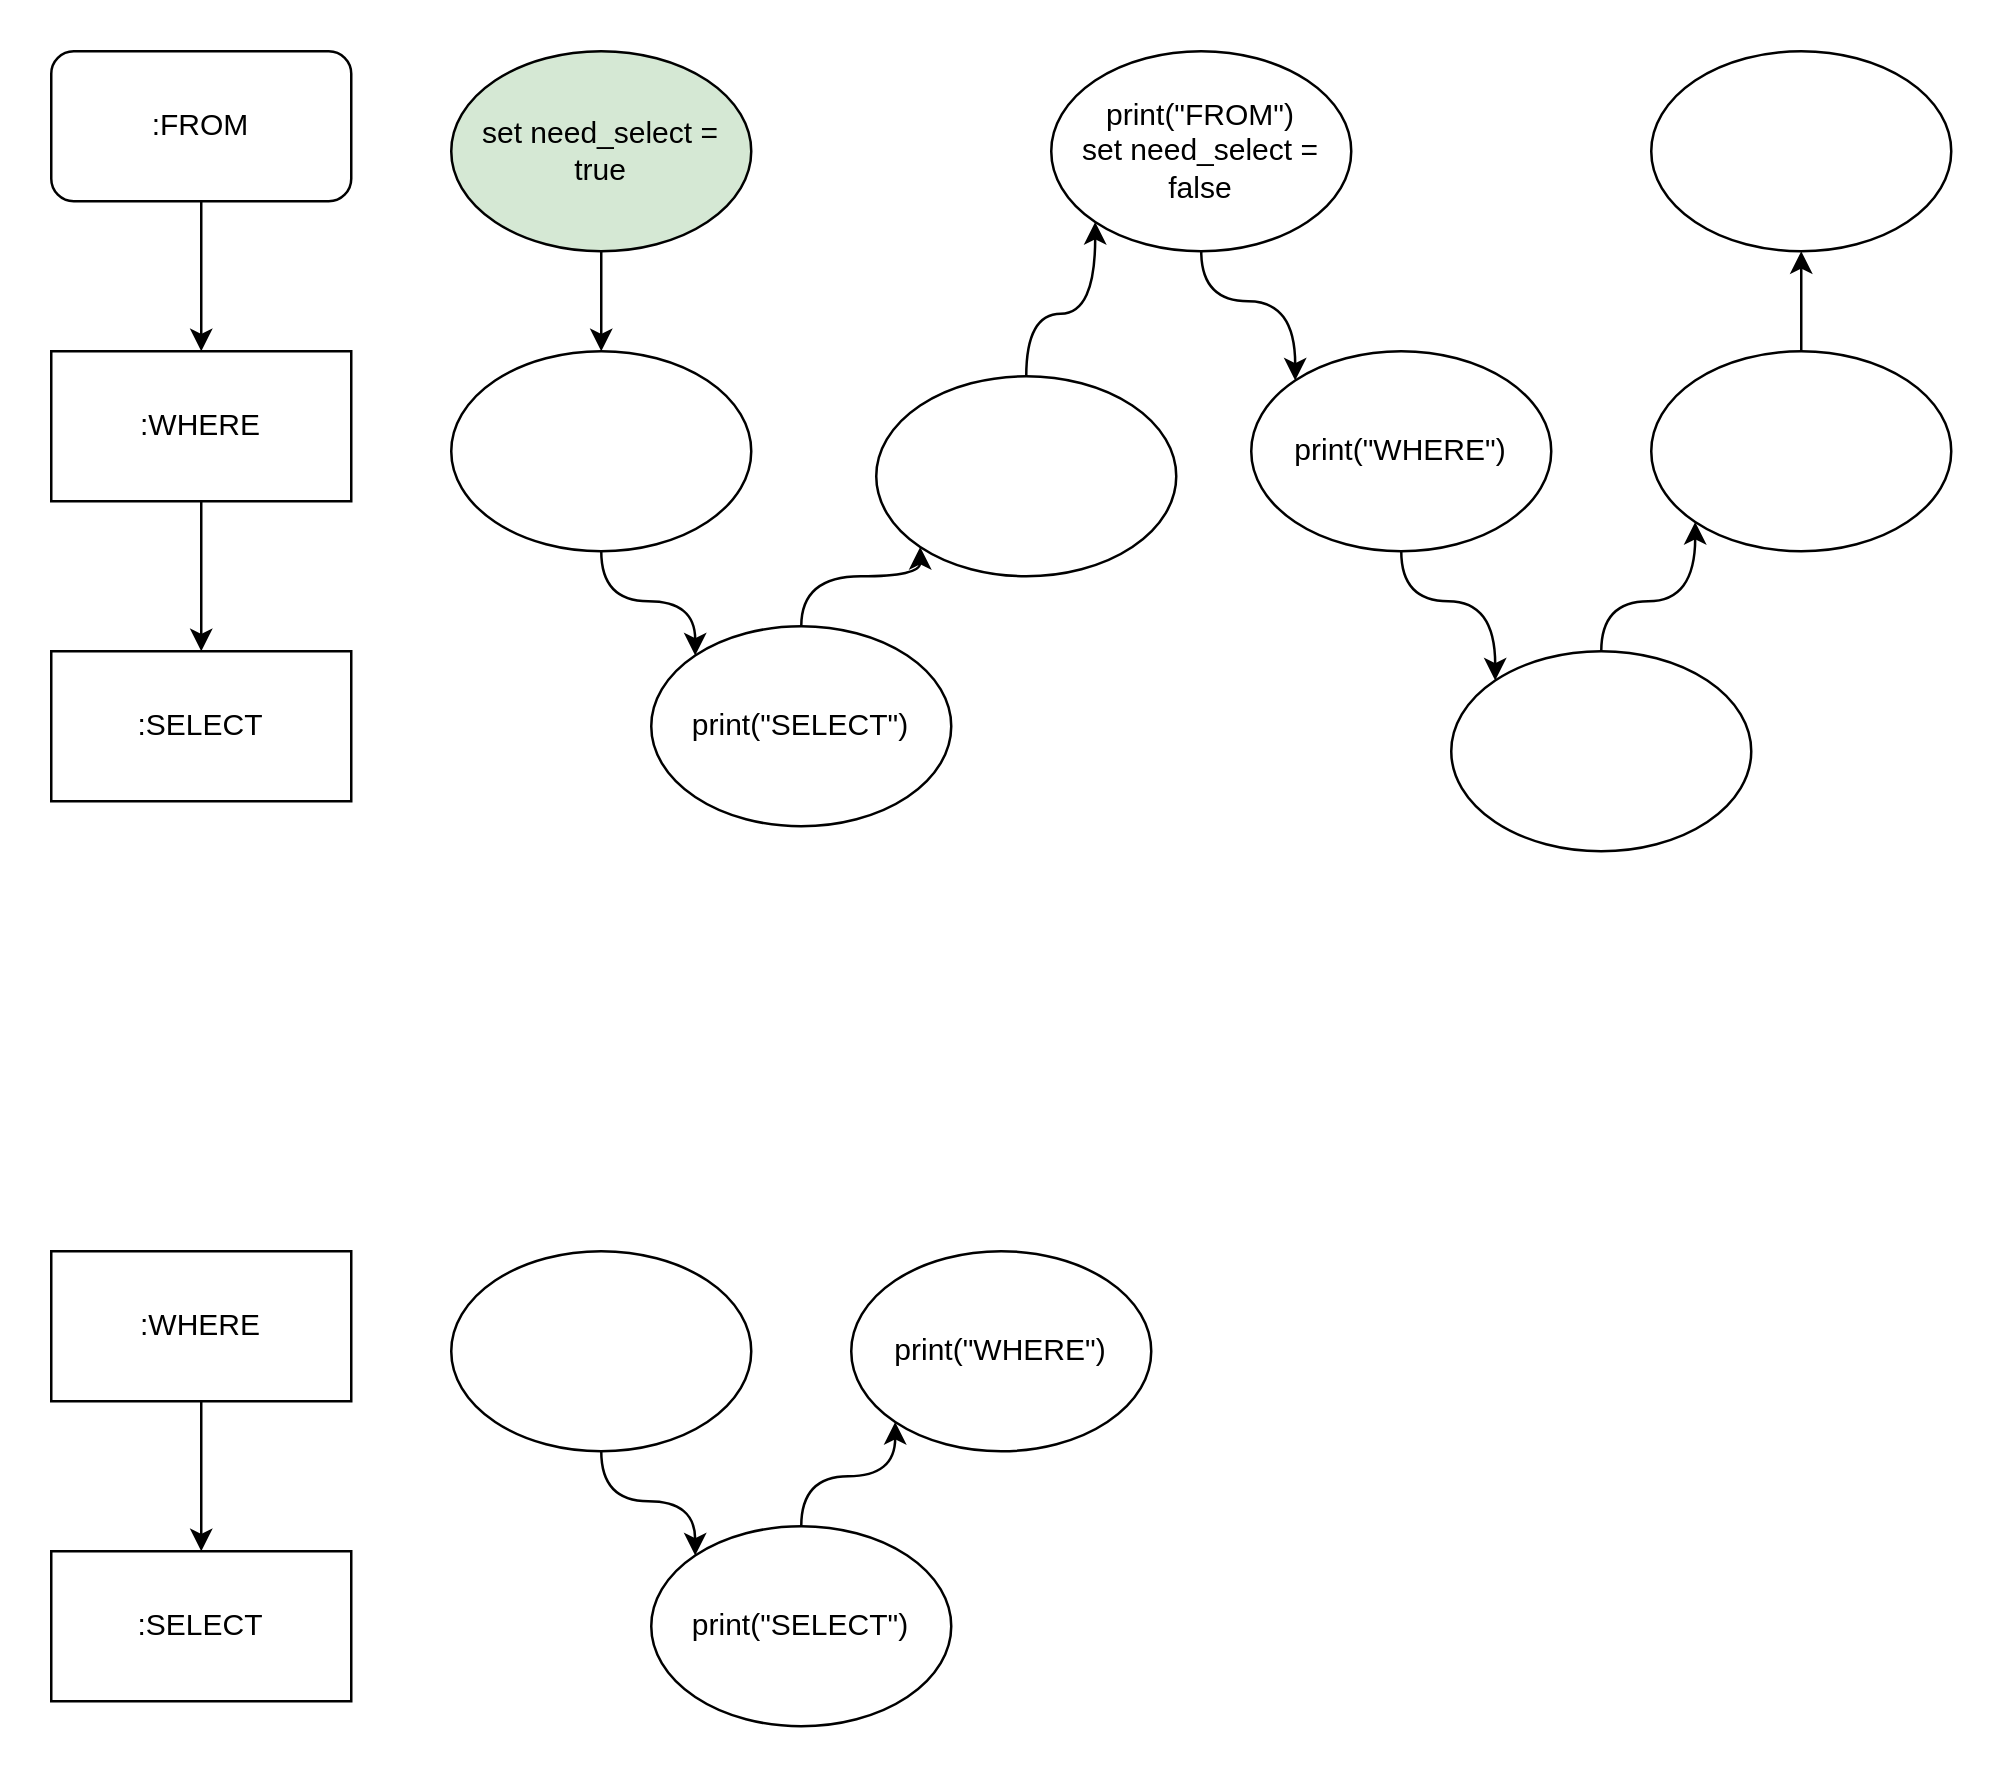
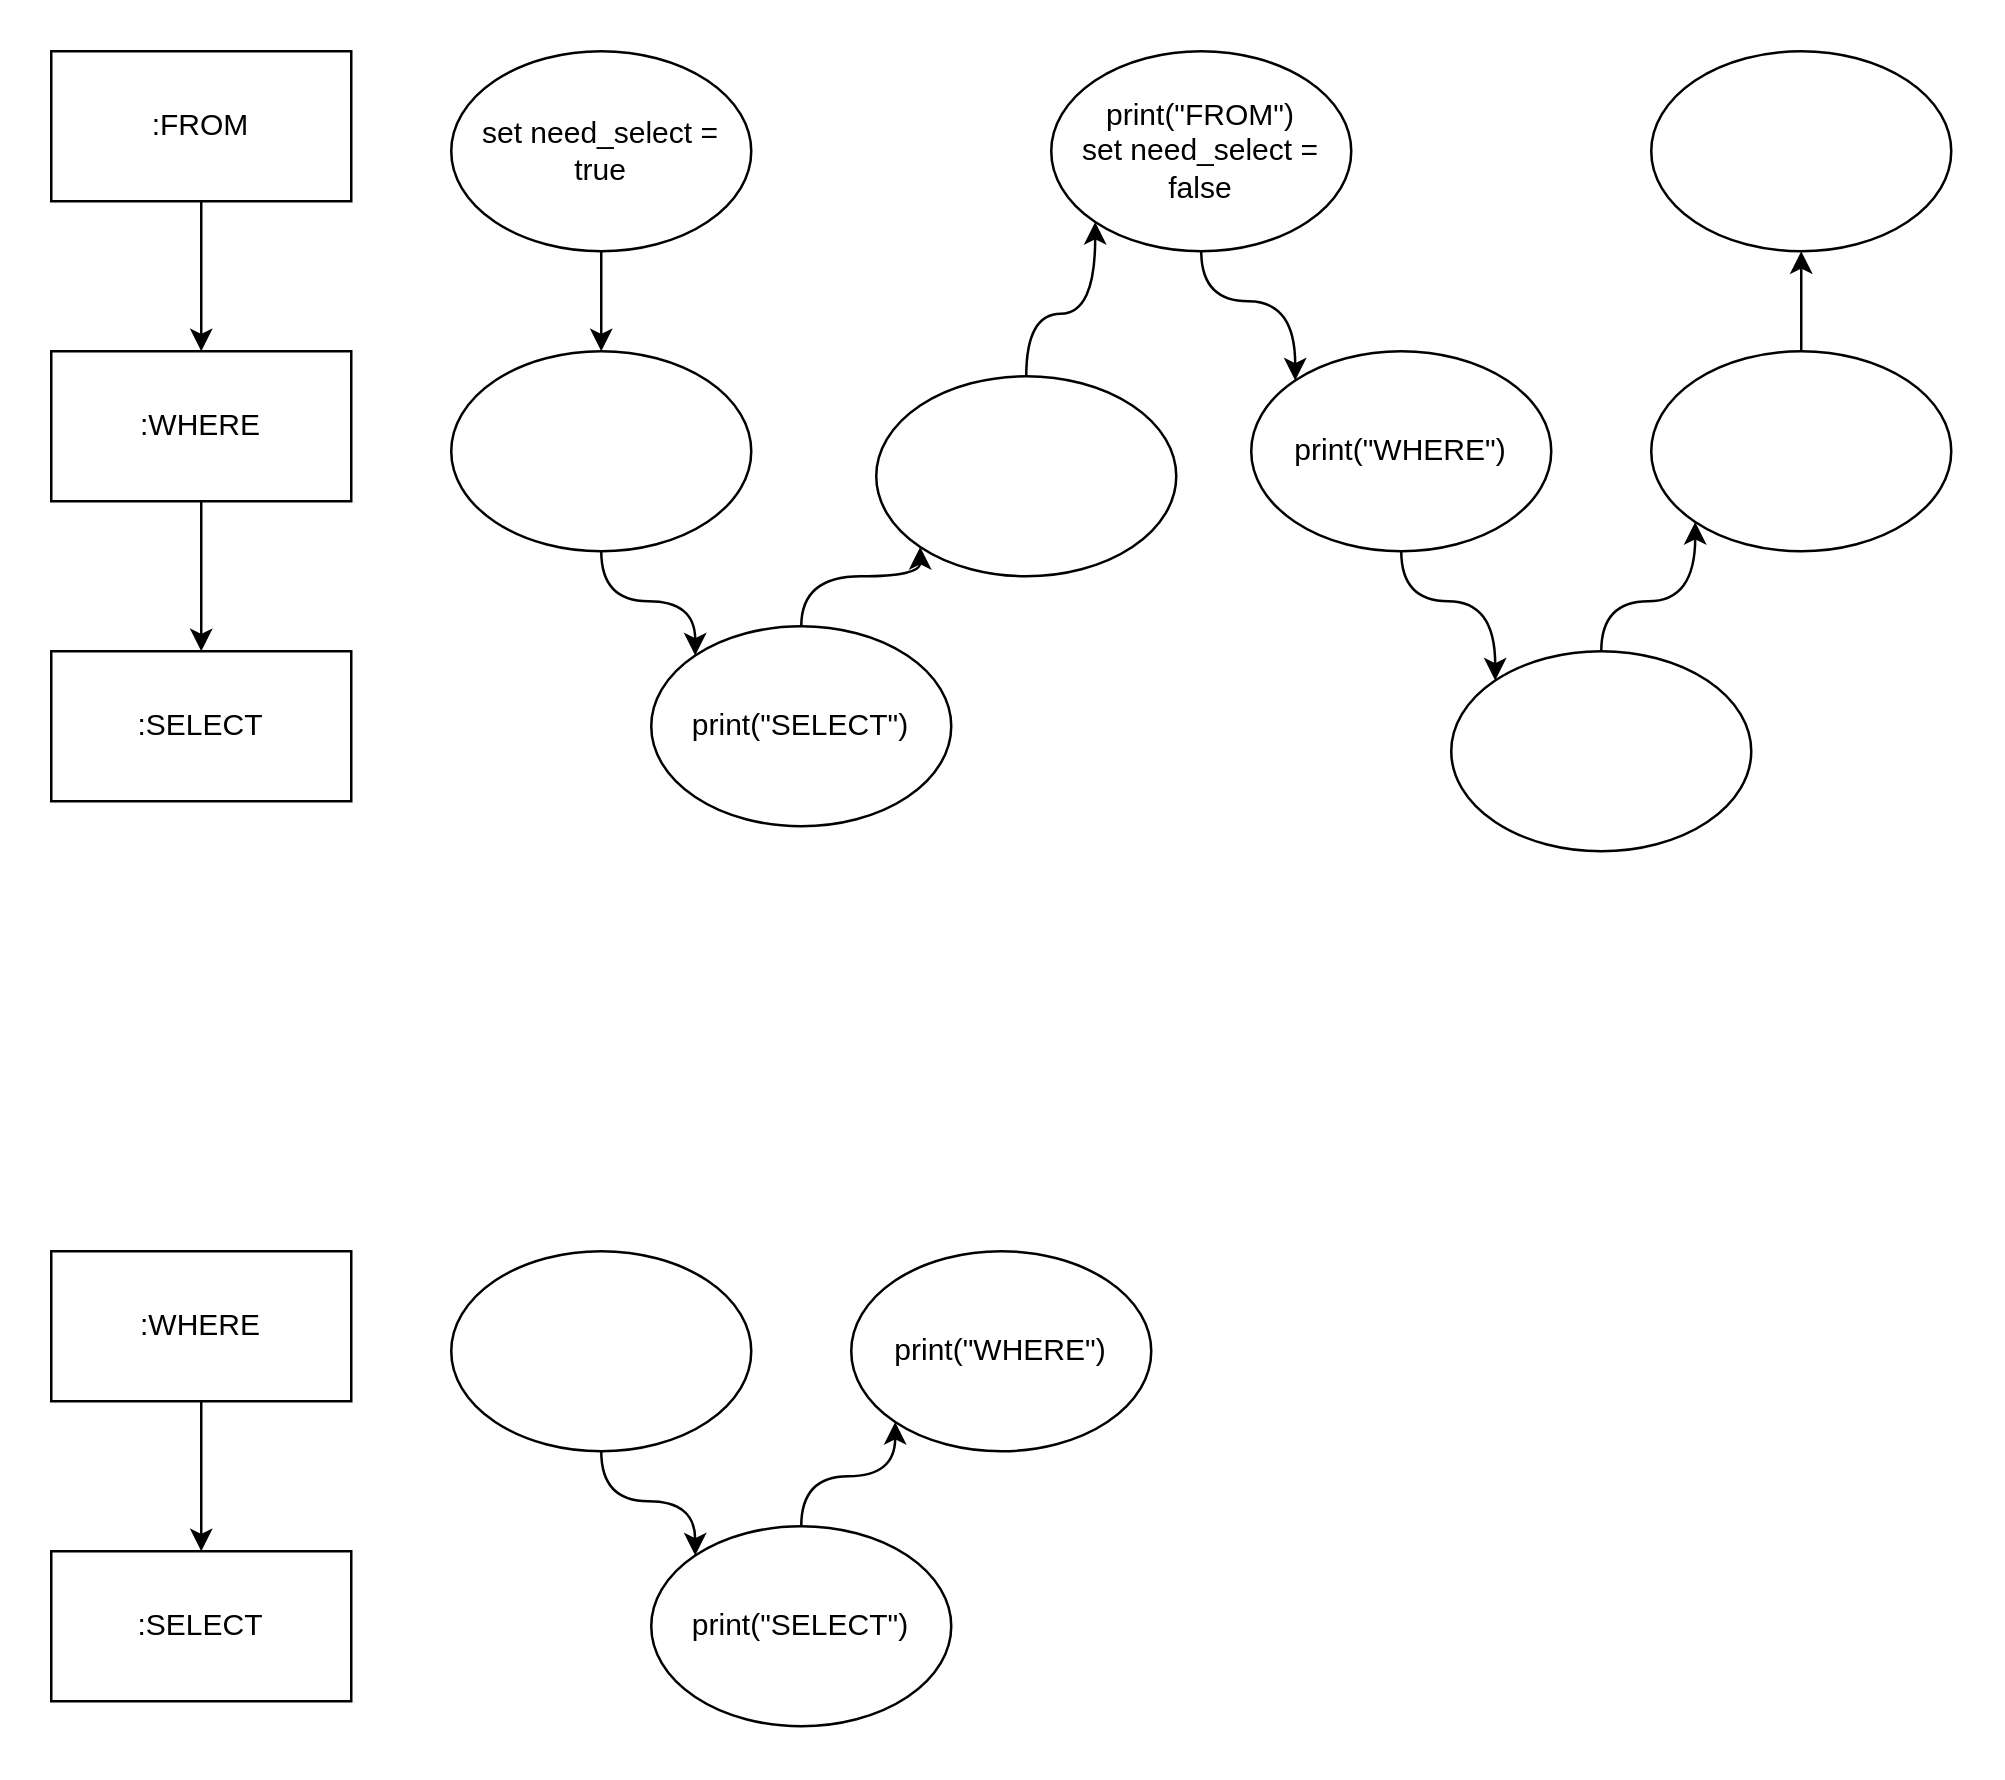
node ":FROM": shape rounded rectangle -> rectangle
node "set need_select = true": fillcolor #d5e8d4 -> #ffffff
